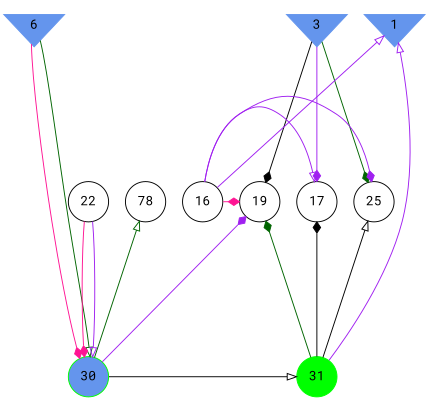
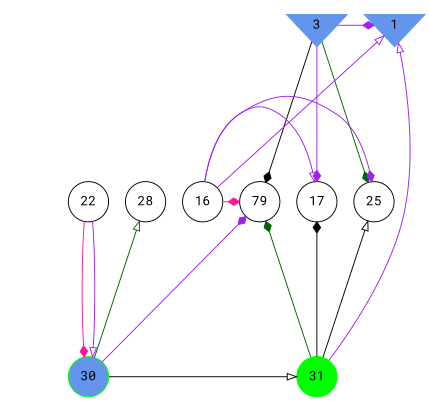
node "6": removed
edge "3" -> "1": added
node "78": label "78" -> "28"
node "19": label "19" -> "79"
